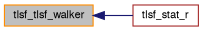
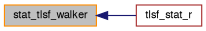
node "tlsf_tlsf_walker": label "tlsf_tlsf_walker" -> "stat_tlsf_walker"
